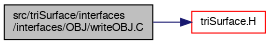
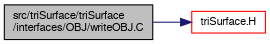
node "src/triSurface/interfaces /interfaces/OBJ/writeOBJ.C": label "src/triSurface/interfaces /interfaces/OBJ/writeOBJ.C" -> "src/triSurface/triSurface /interfaces/OBJ/writeOBJ.C"
